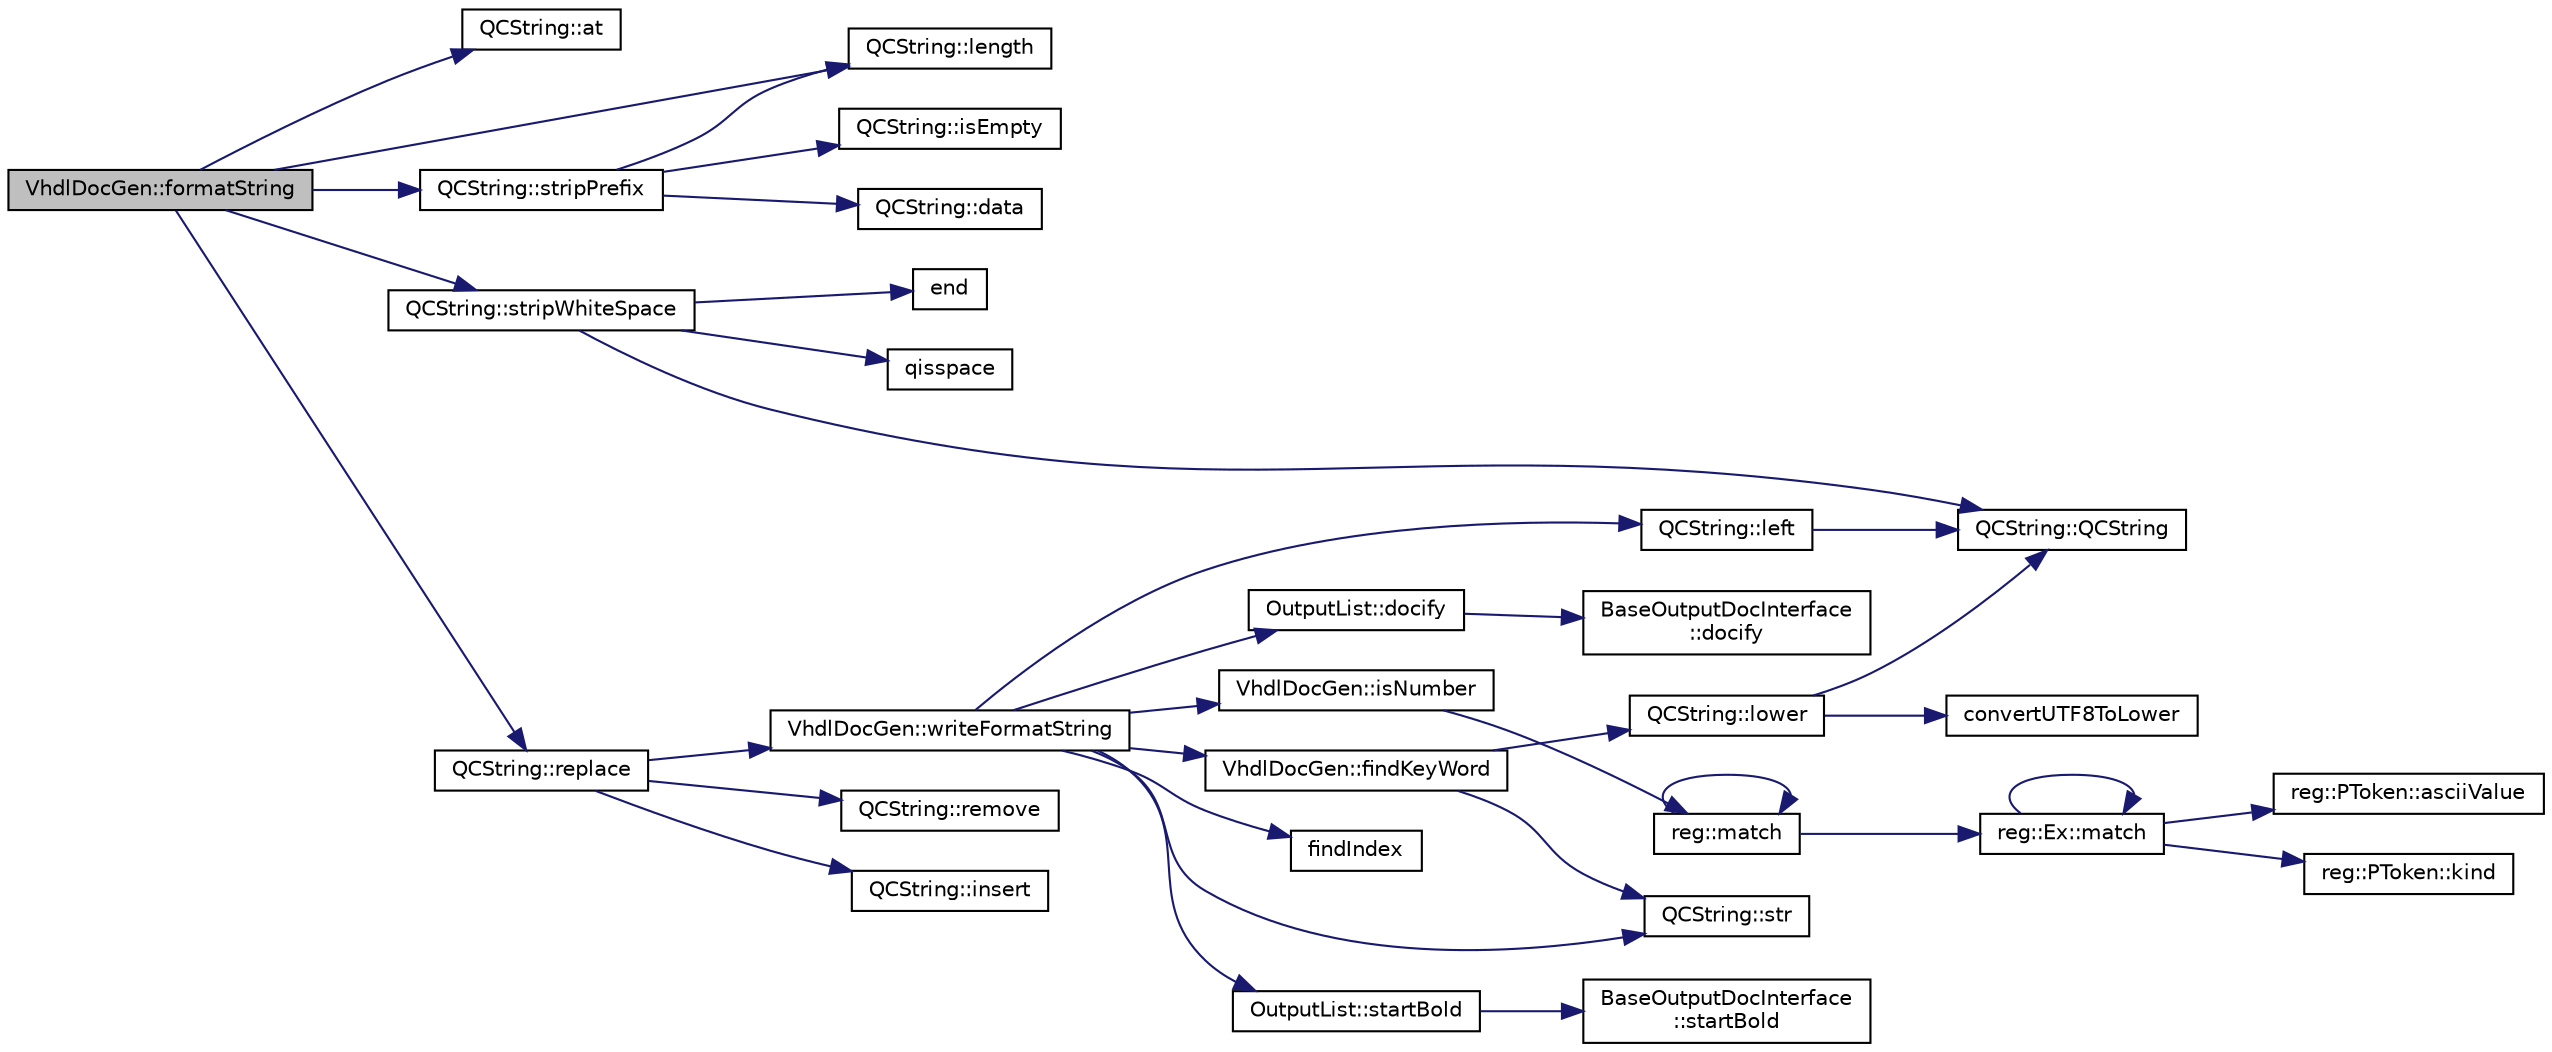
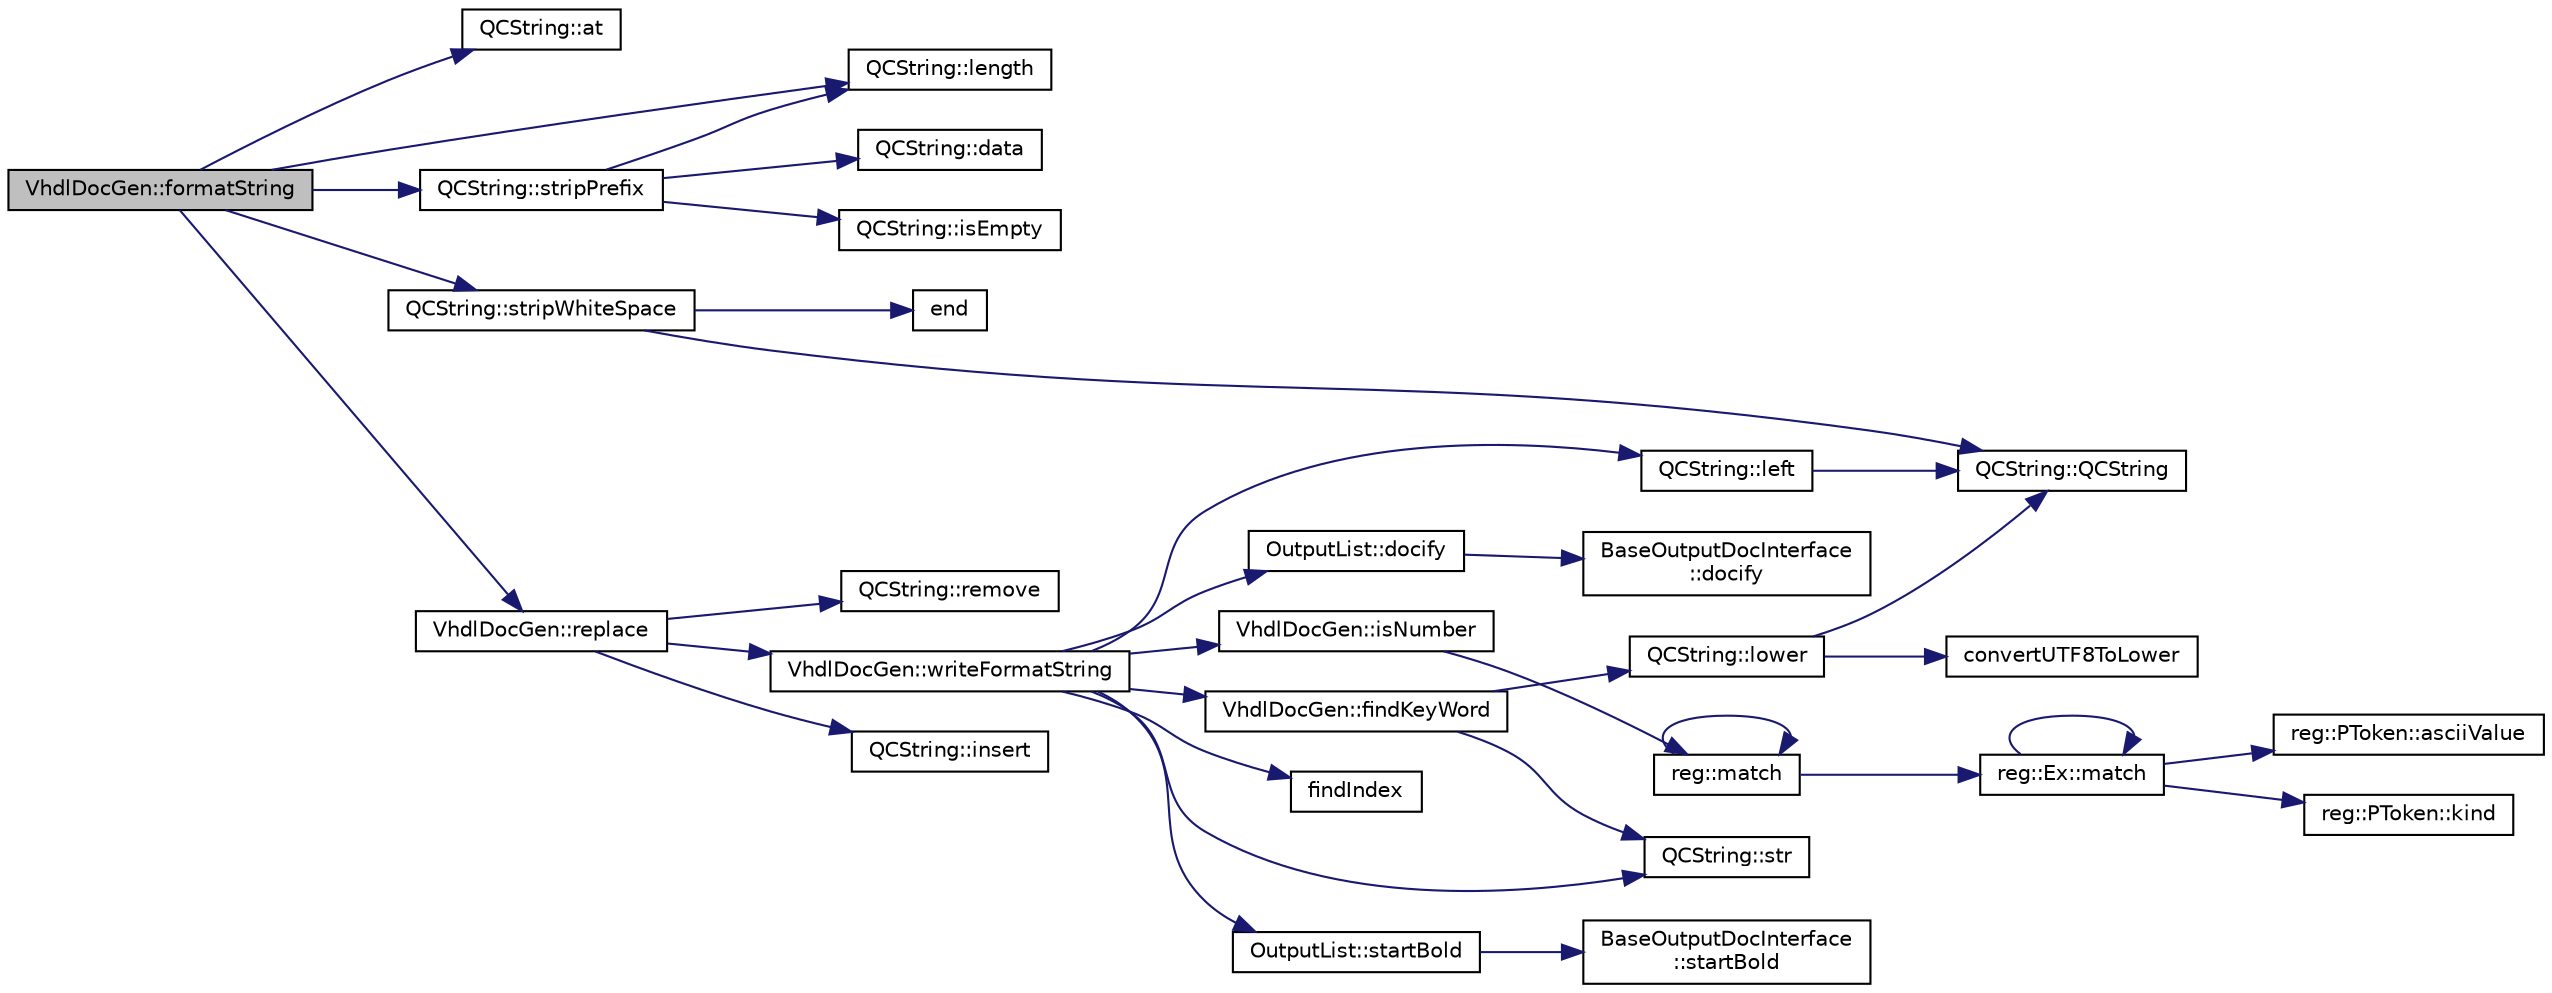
node "qisspace": removed
node "QCString::replace": label "QCString::replace" -> "VhdlDocGen::replace"
